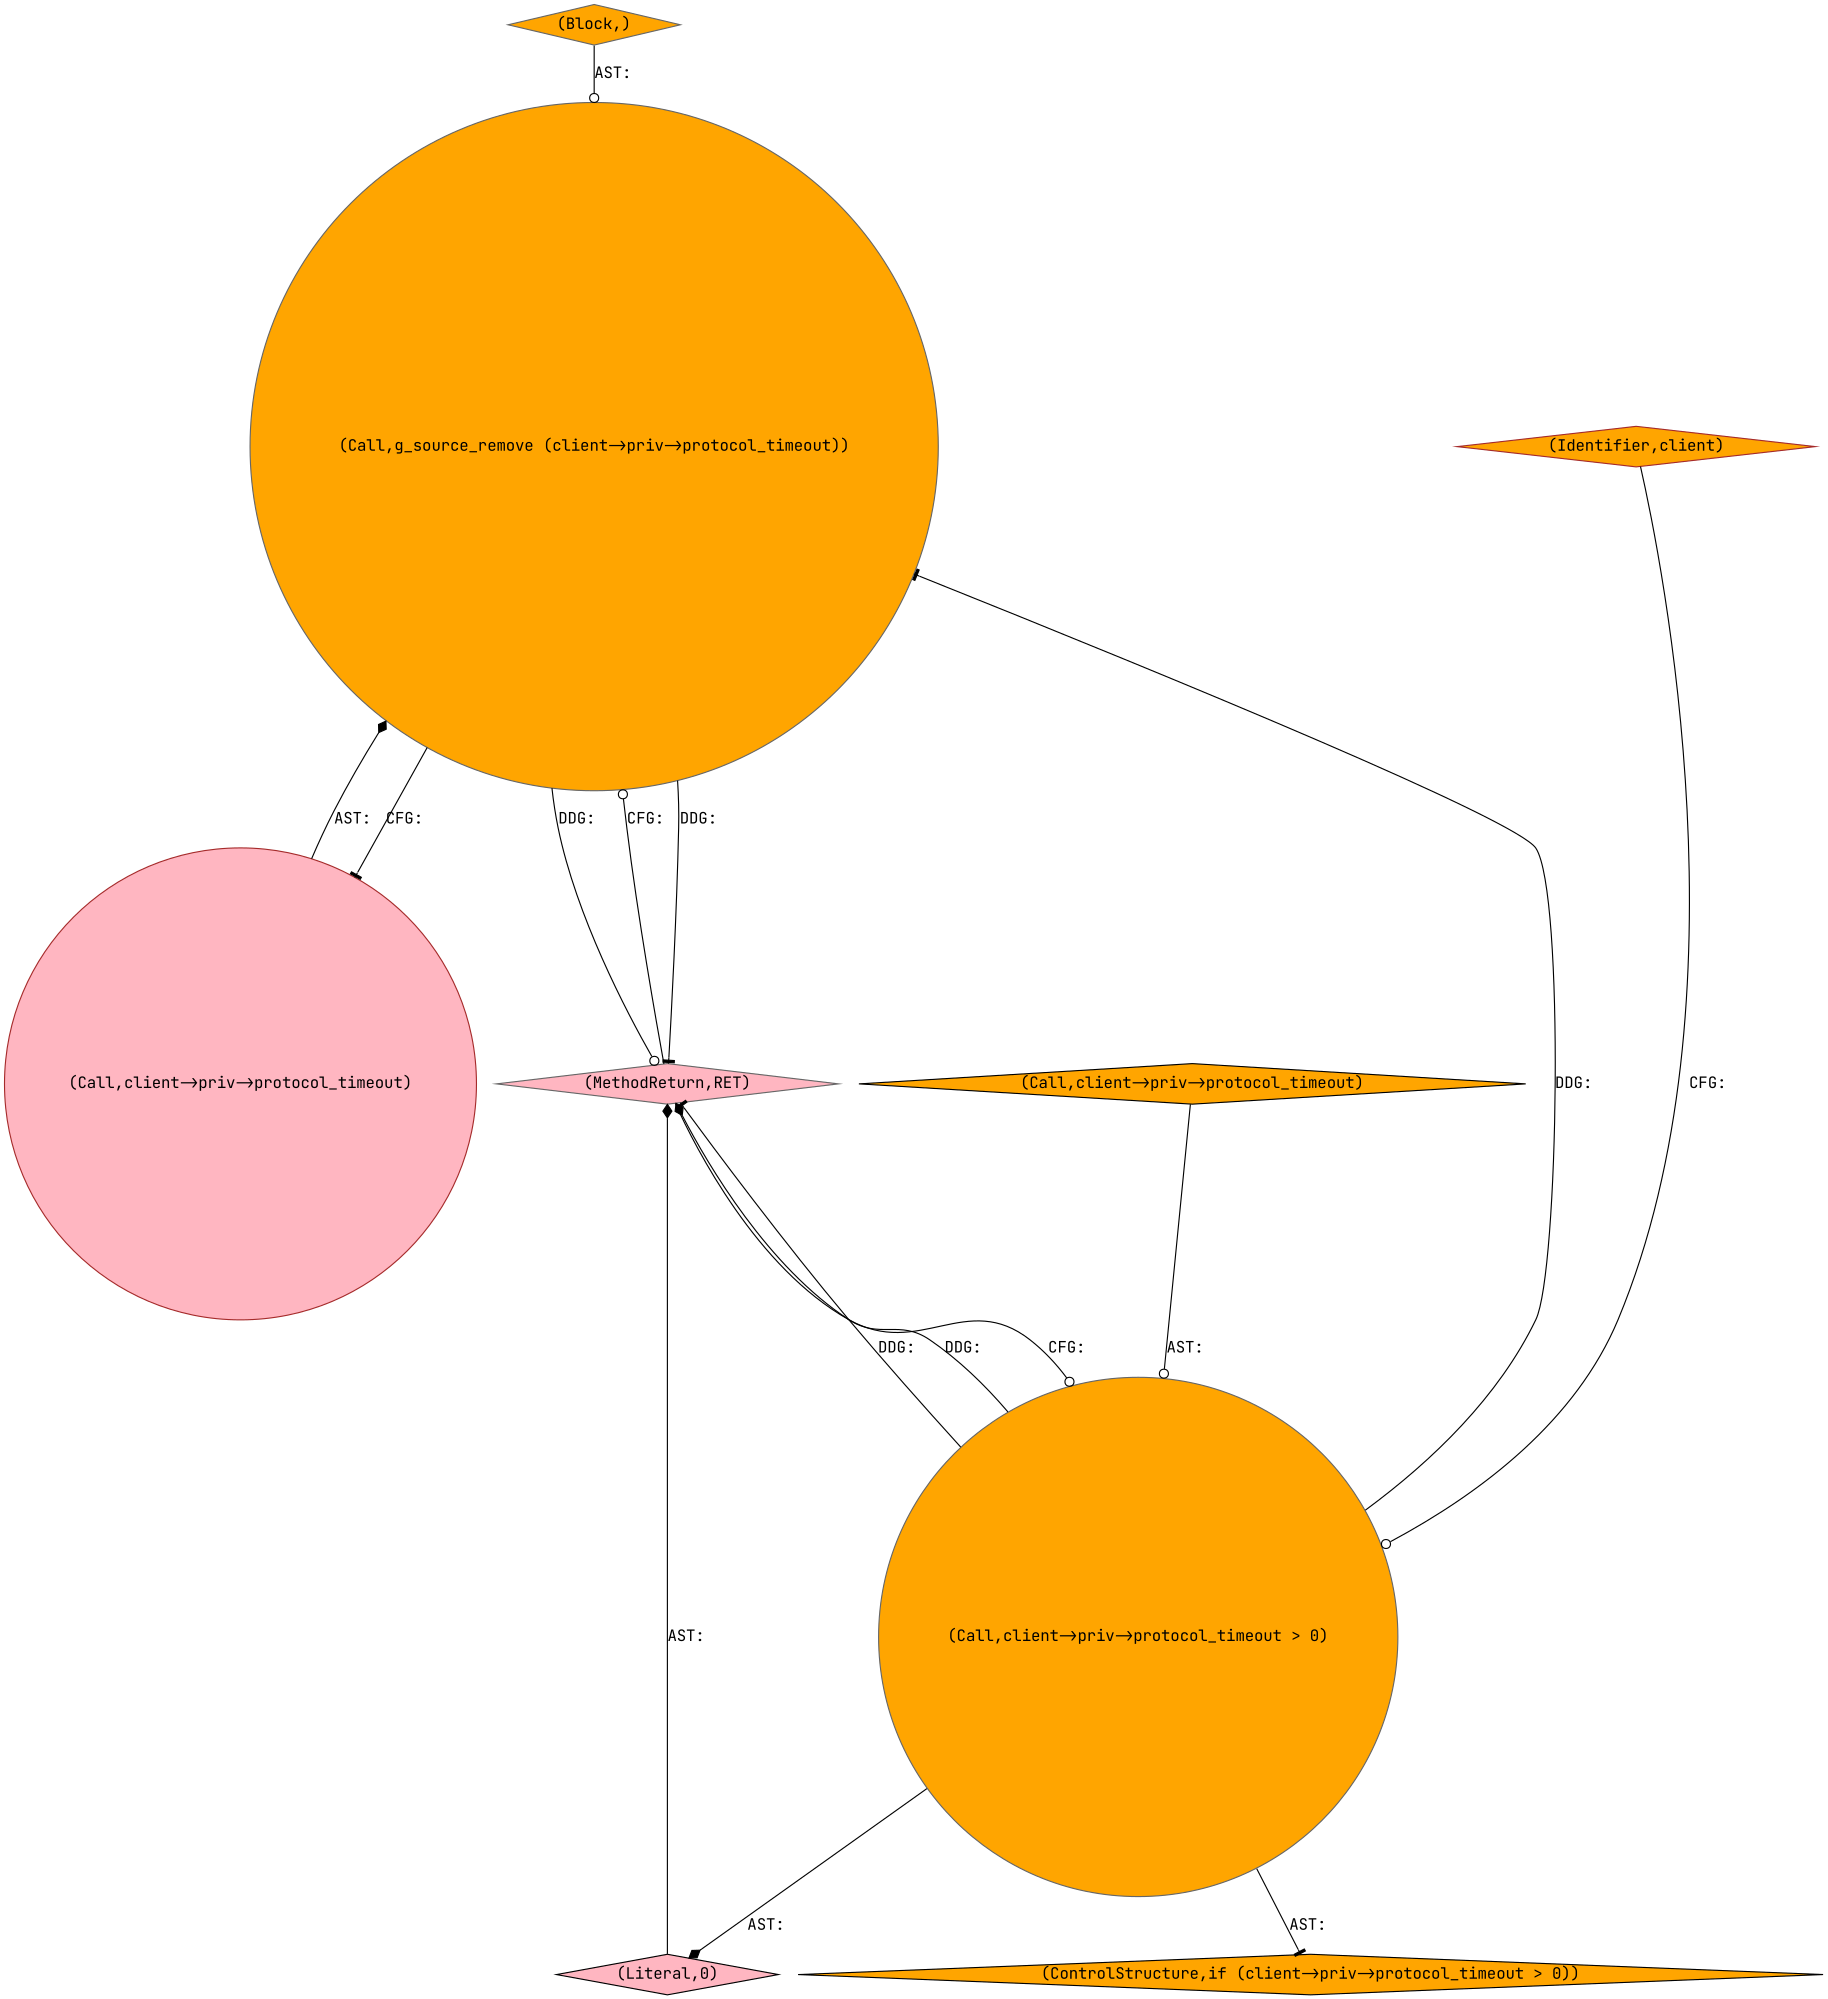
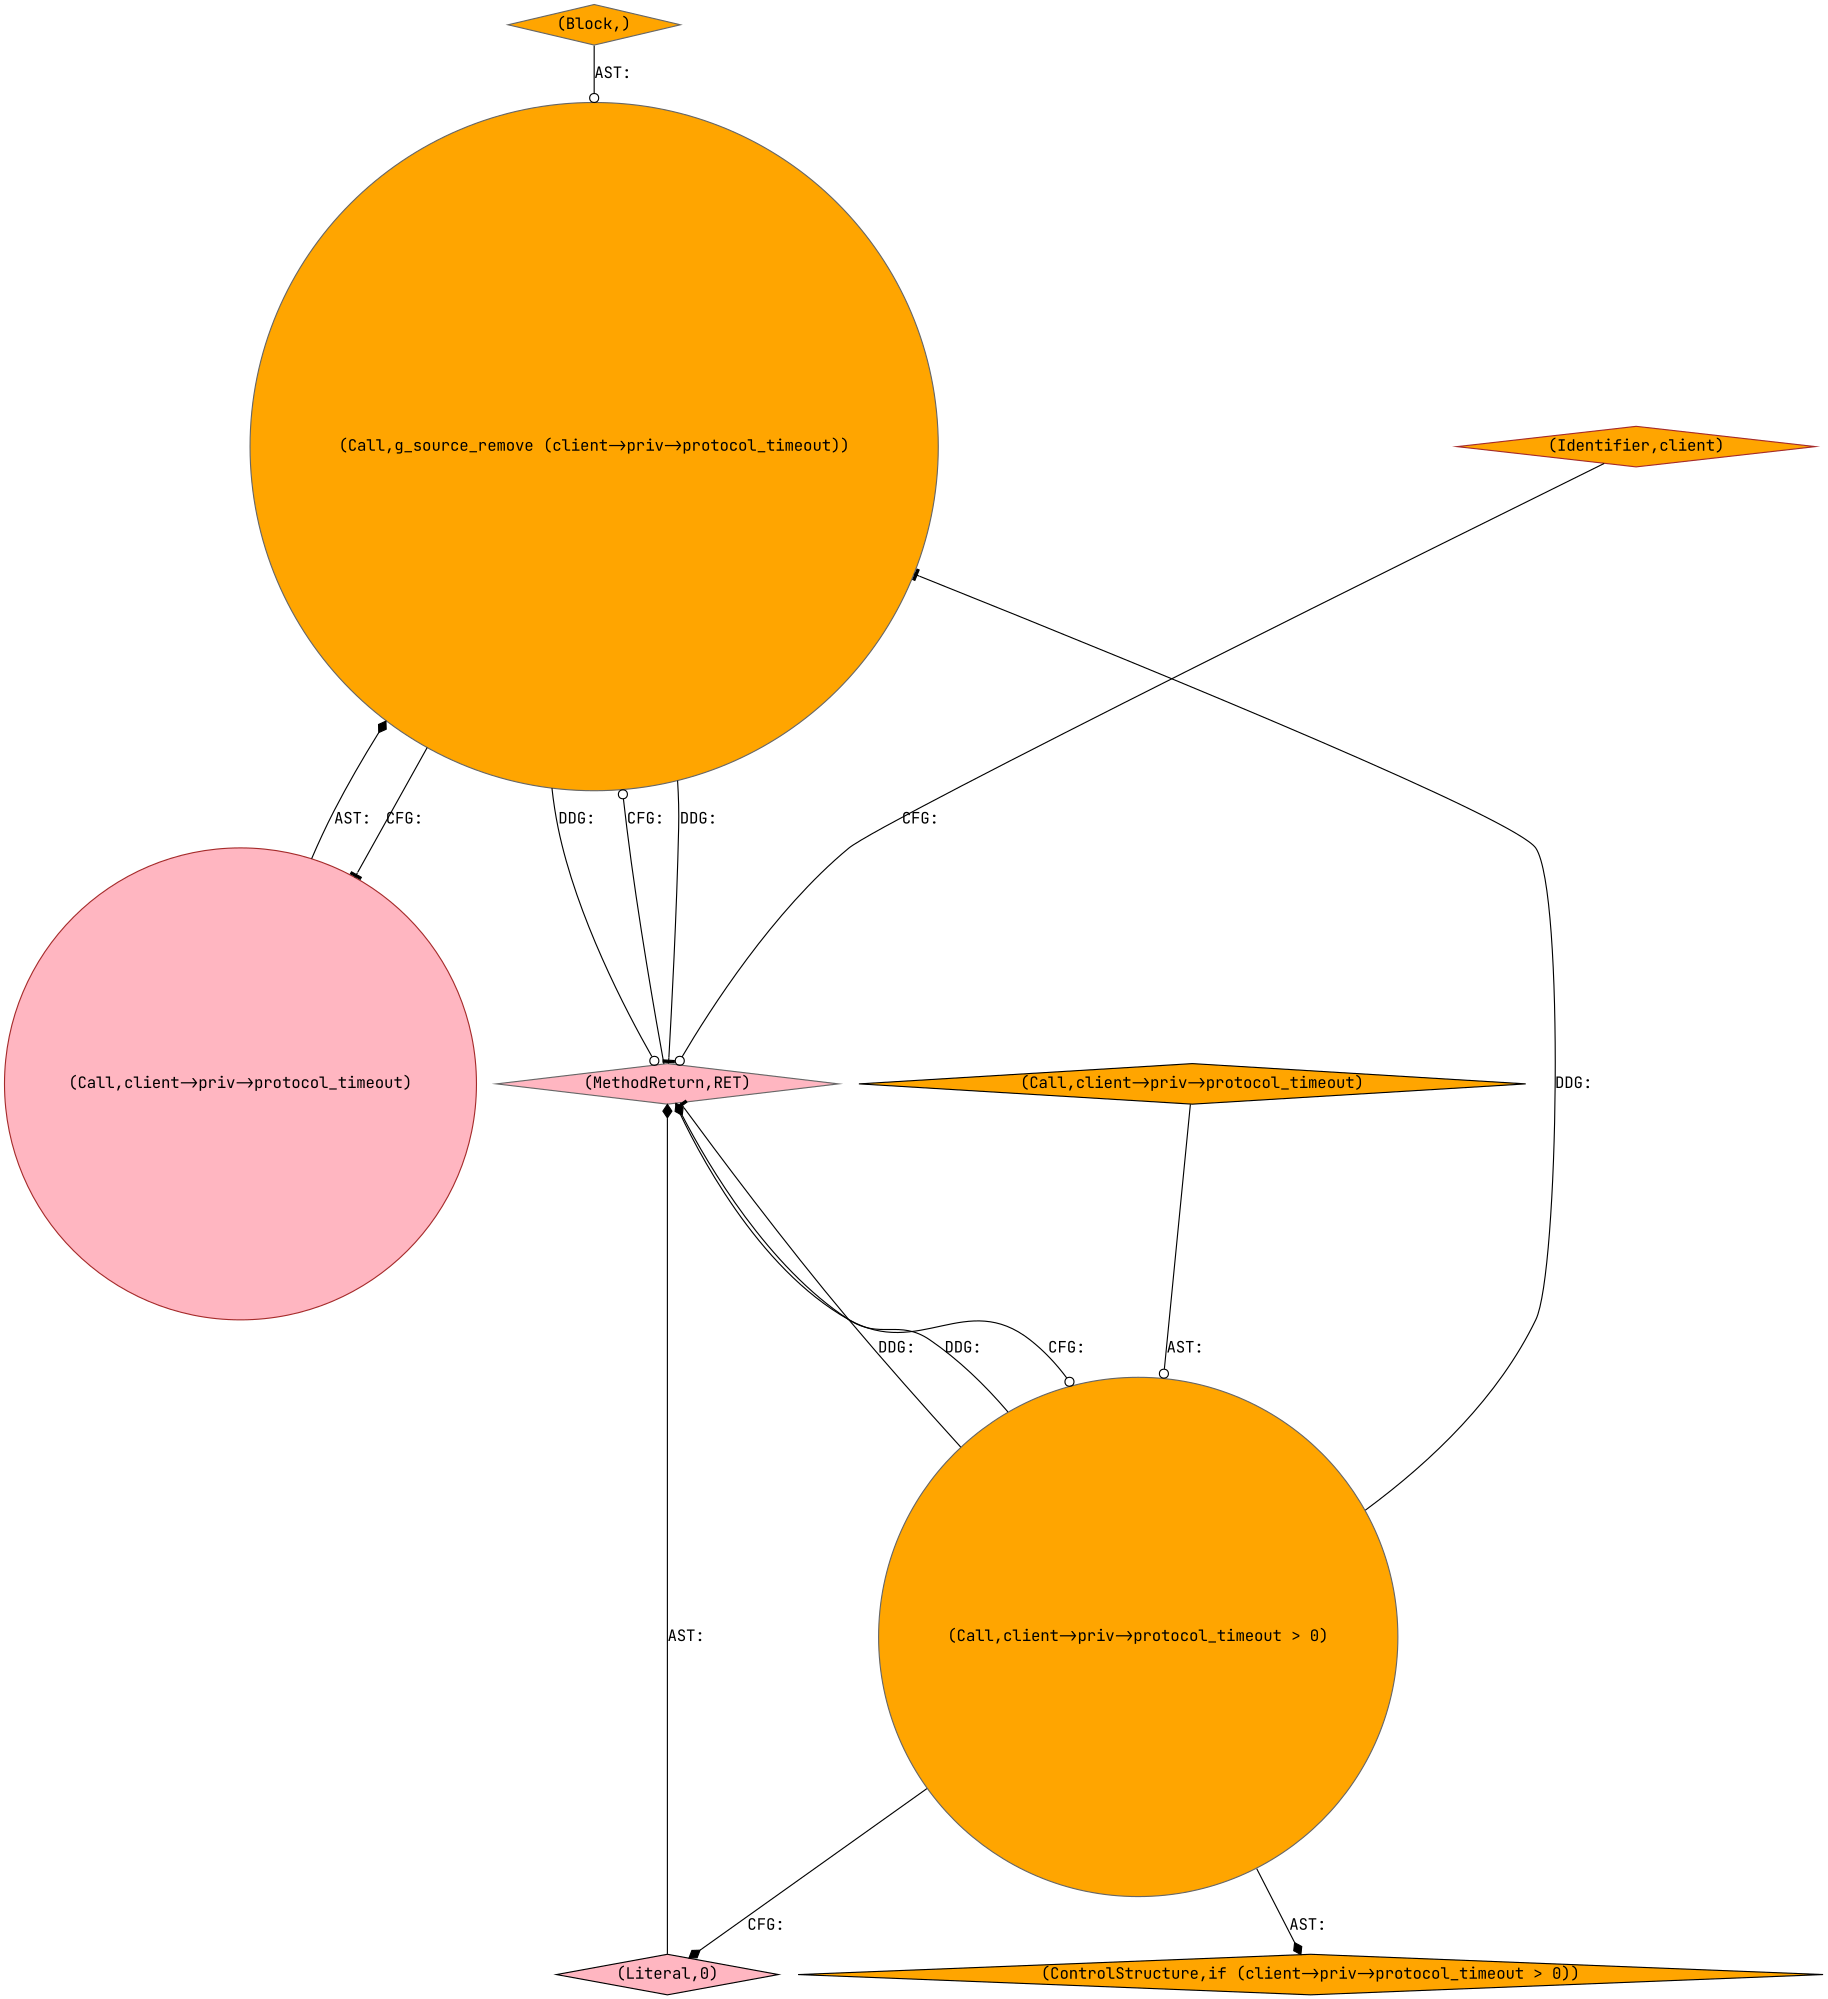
edge "(Identifier,client)" -> "(Call,client->priv->protocol_timeout > 0)": now "(Identifier,client)" -> "(MethodReturn,RET)"
edge "(Call,client->priv->protocol_timeout > 0)" -> "(ControlStructure,if (client->priv->protocol_timeout > 0))": arrowhead tee -> diamond
edge "(Call,client->priv->protocol_timeout > 0)" -> "(Literal,0)": label "AST: " -> "CFG: "
